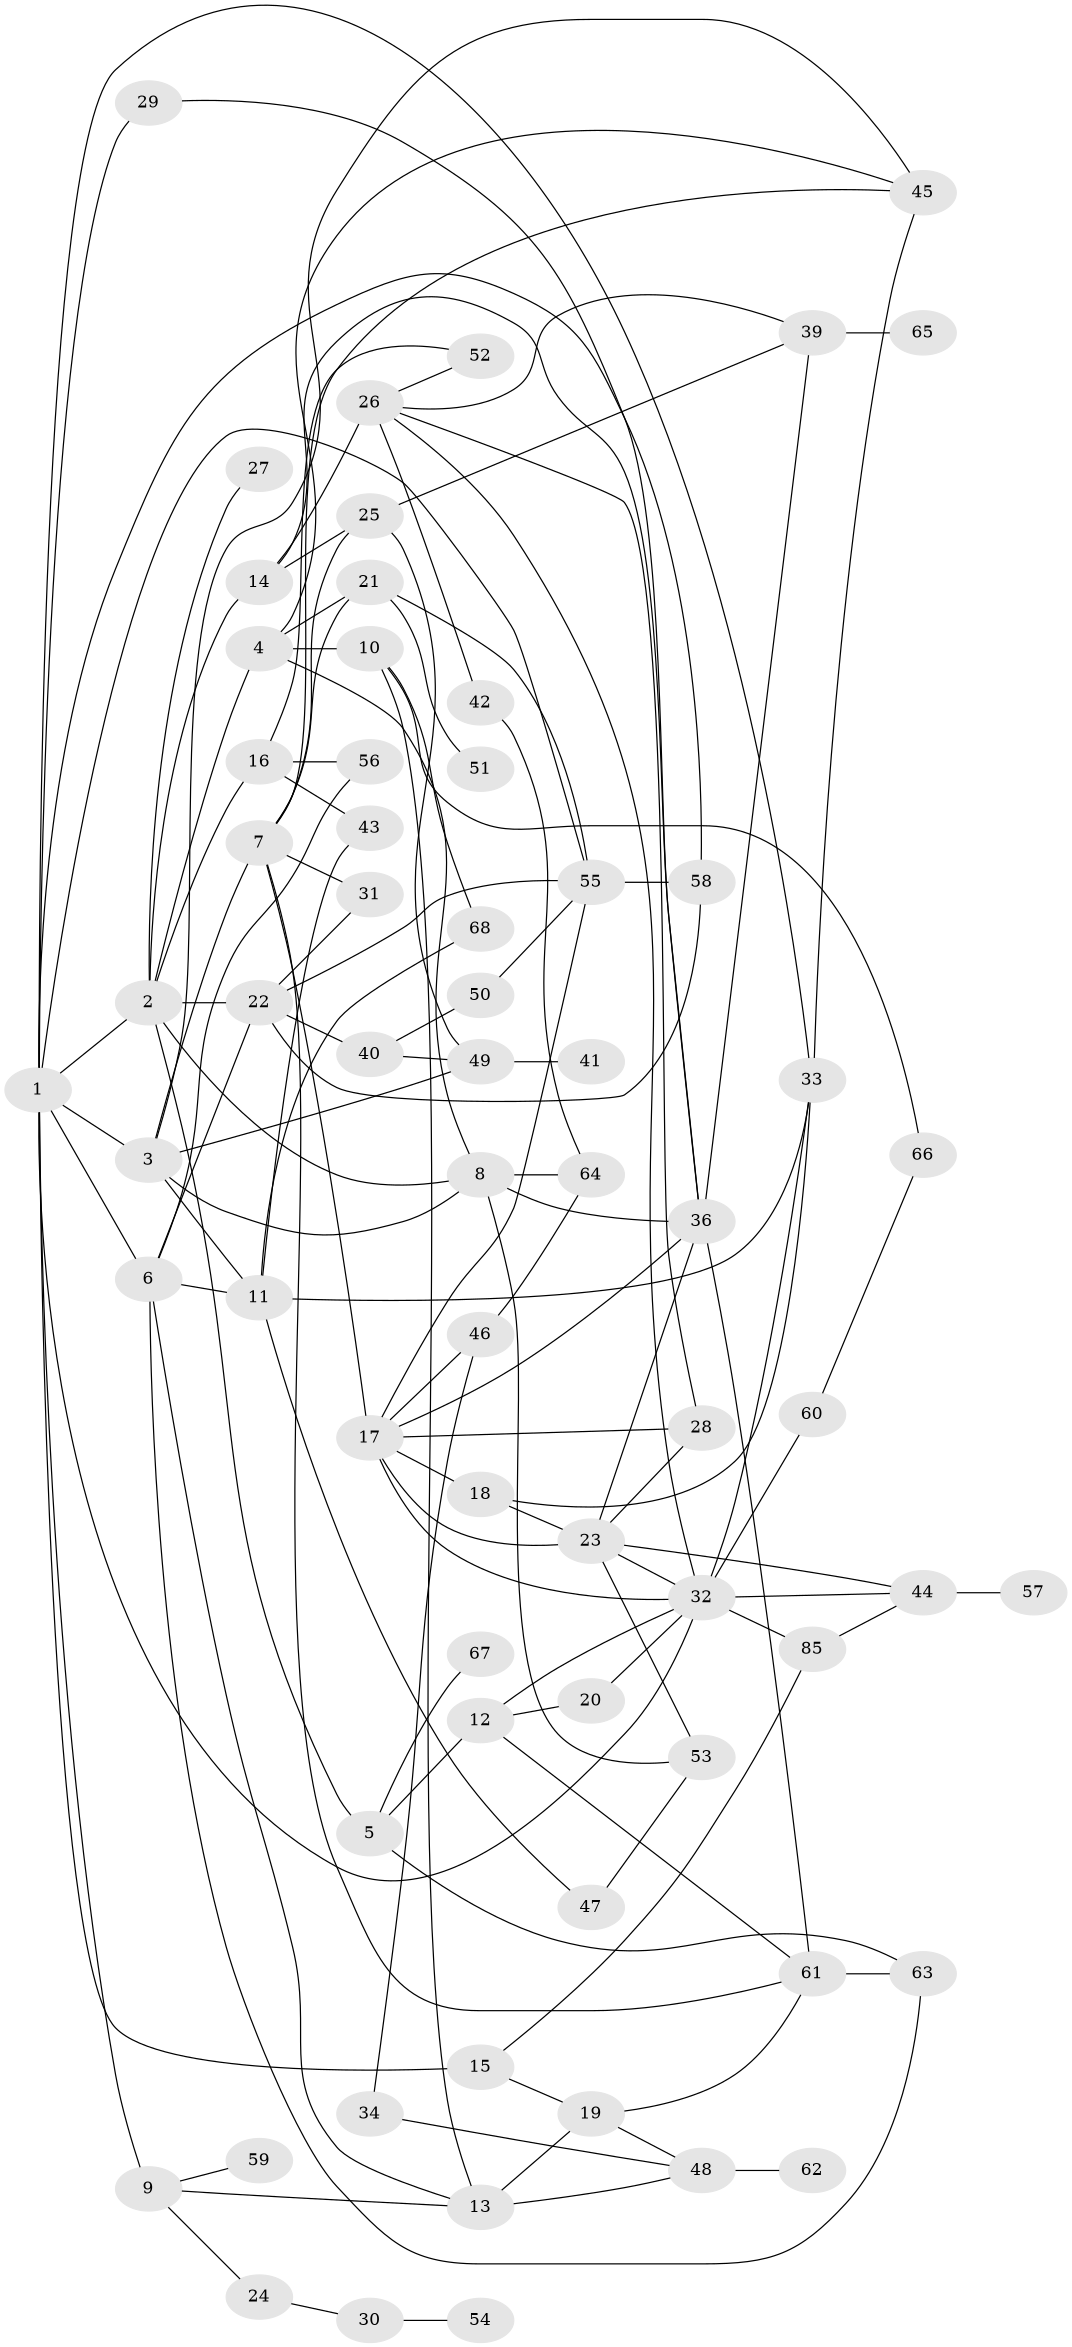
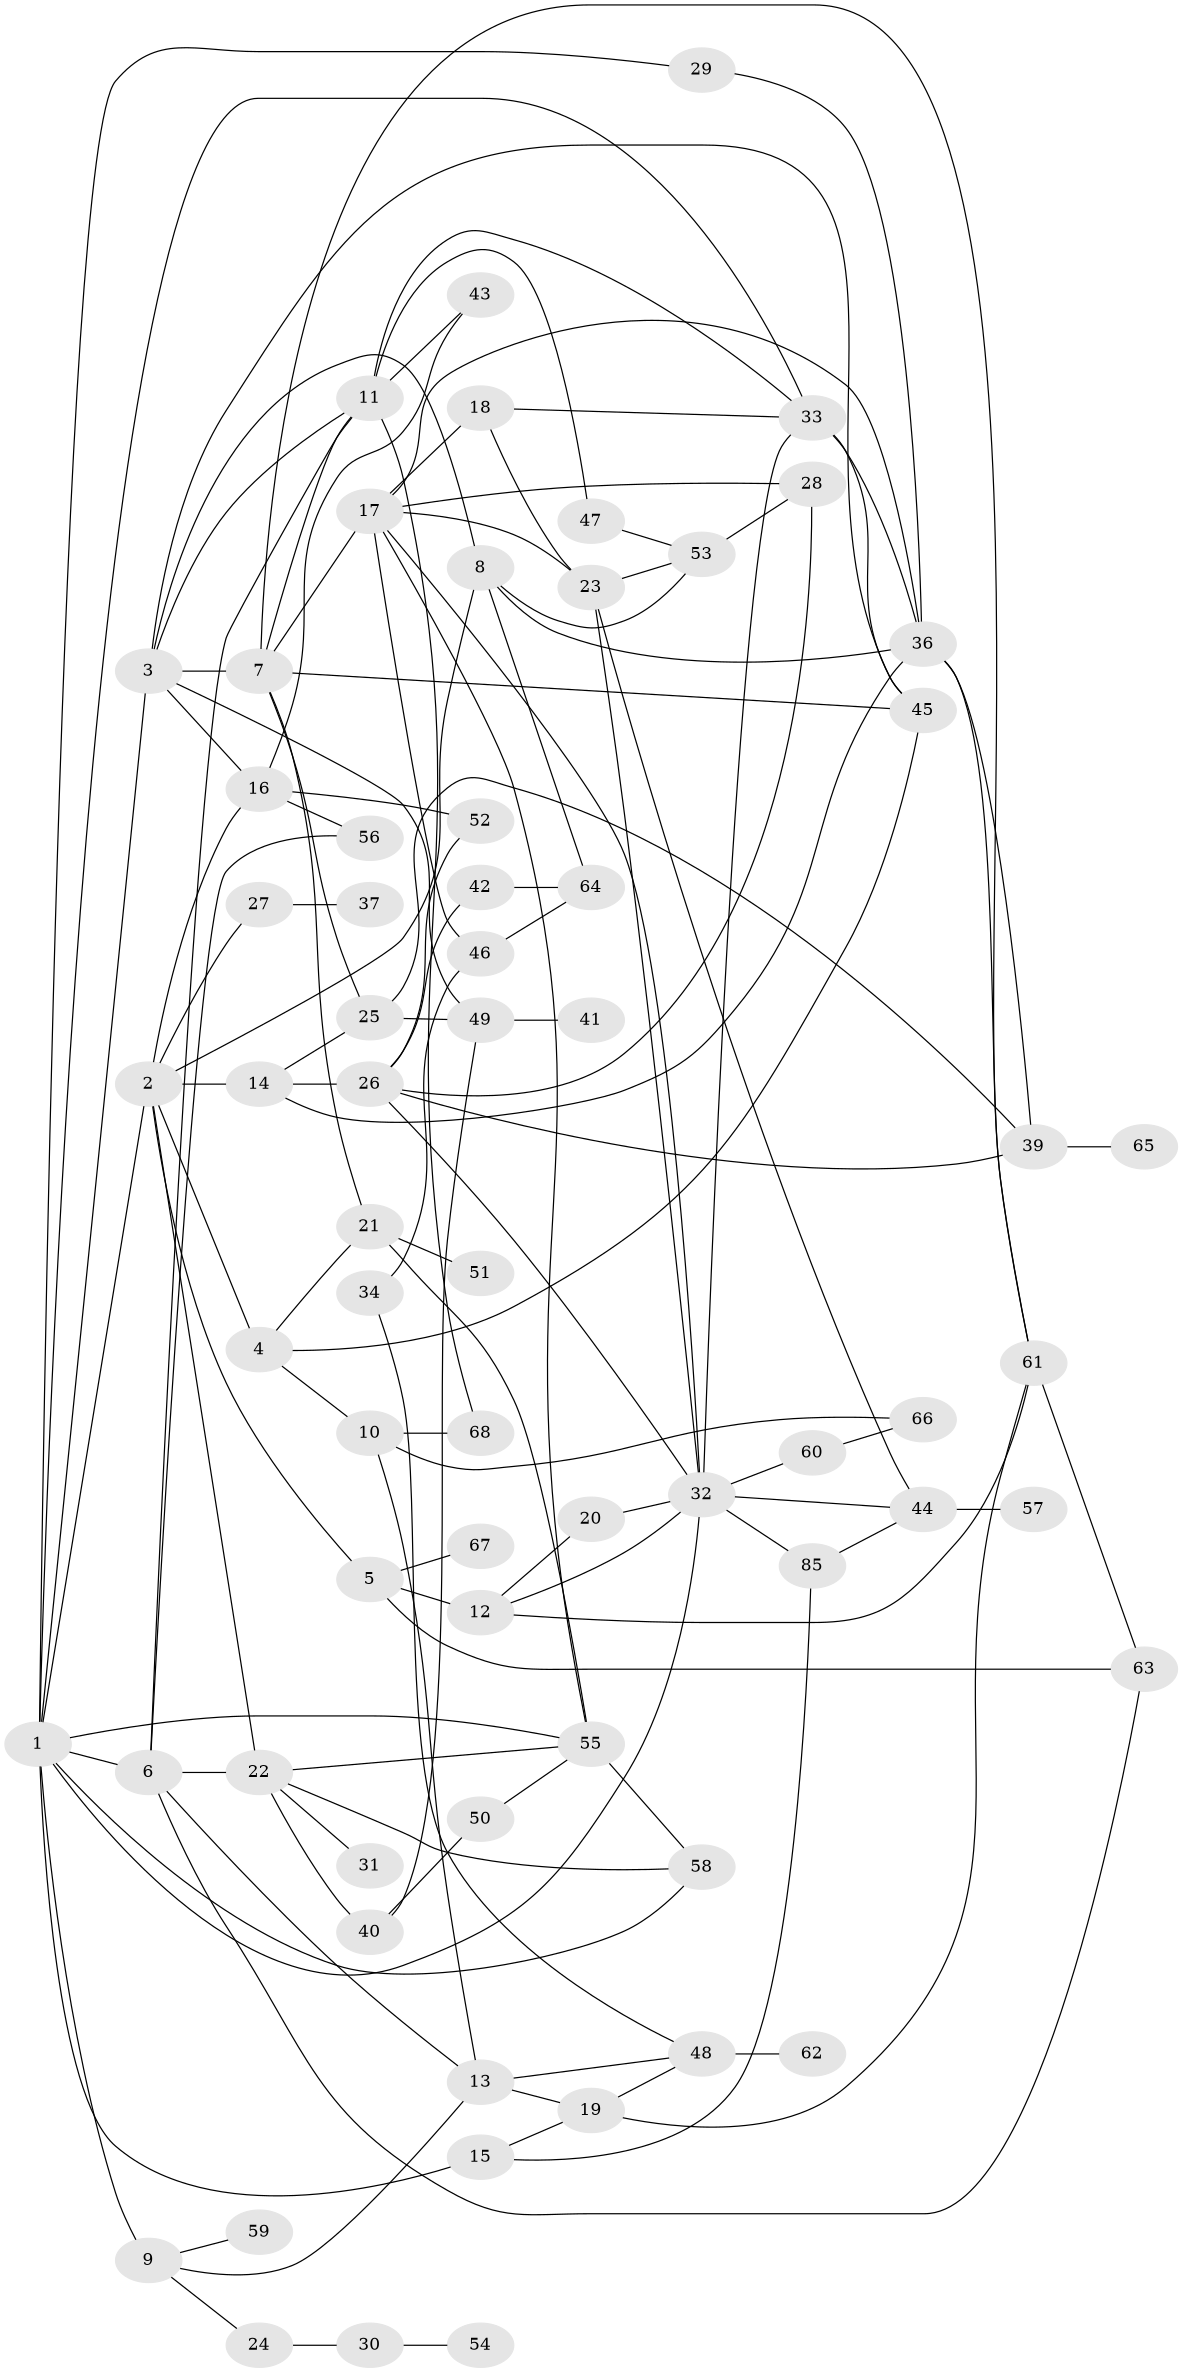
edge "3" -- "16": added
edge "7" -- "31": now "7" -- "11"
edge "4" -- "8": removed
node "37": added
edge "36" -- "23": now "36" -- "33"
edge "28" -- "23": now "28" -- "53"
